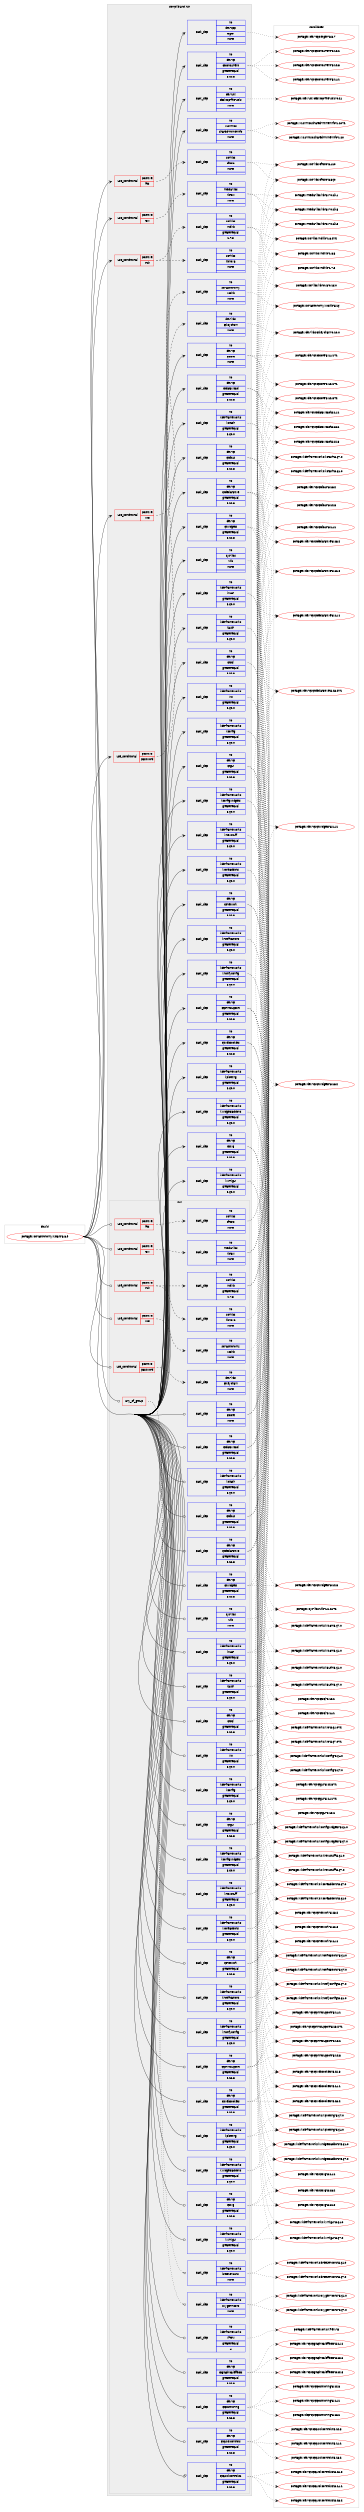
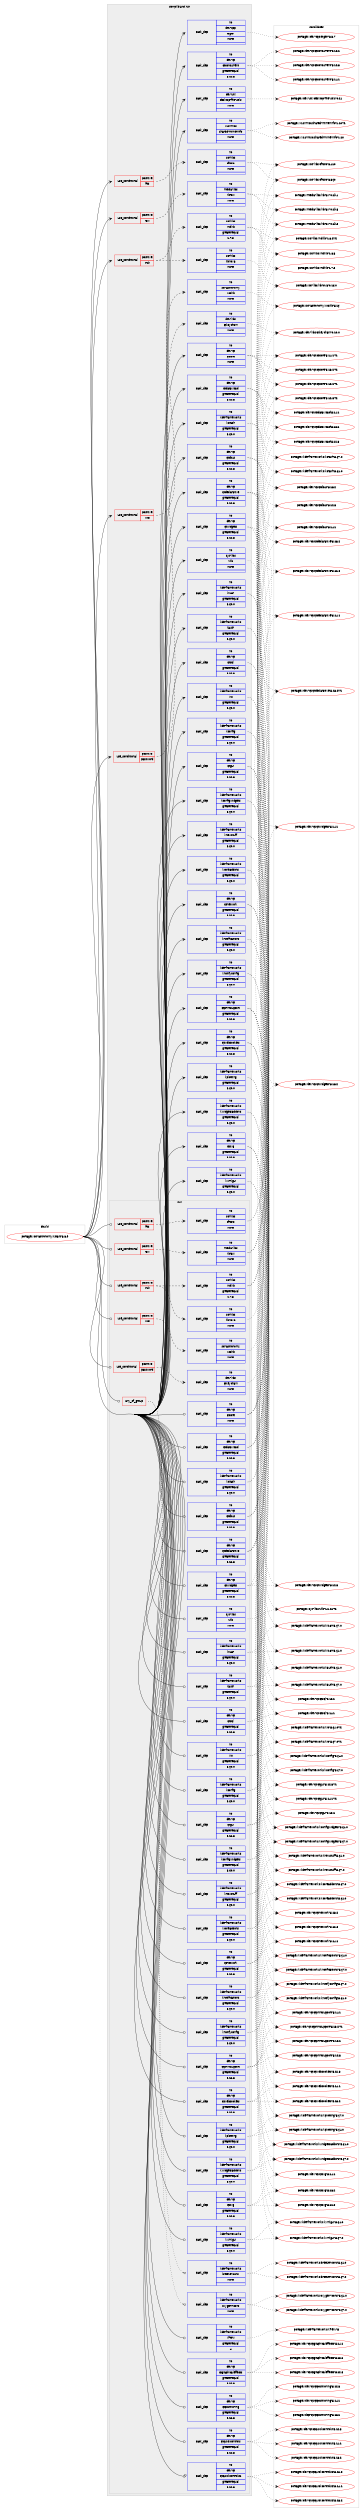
node "portage://dev-qt/qtcore-5.13.2-r2": added
